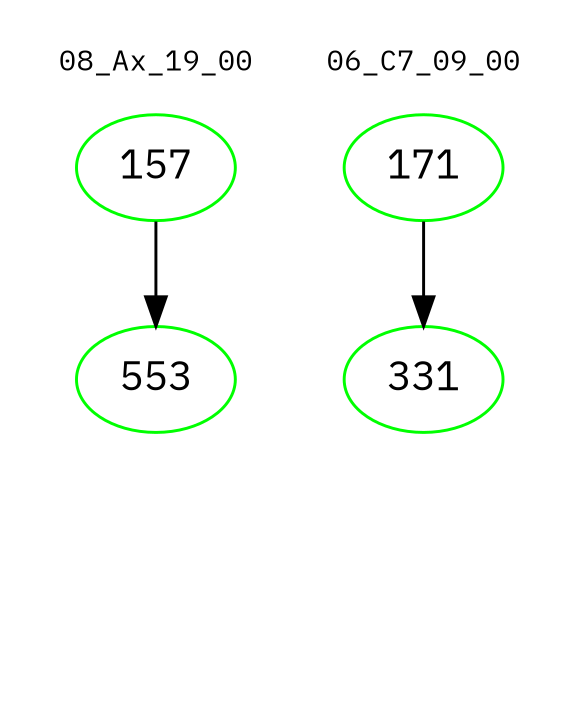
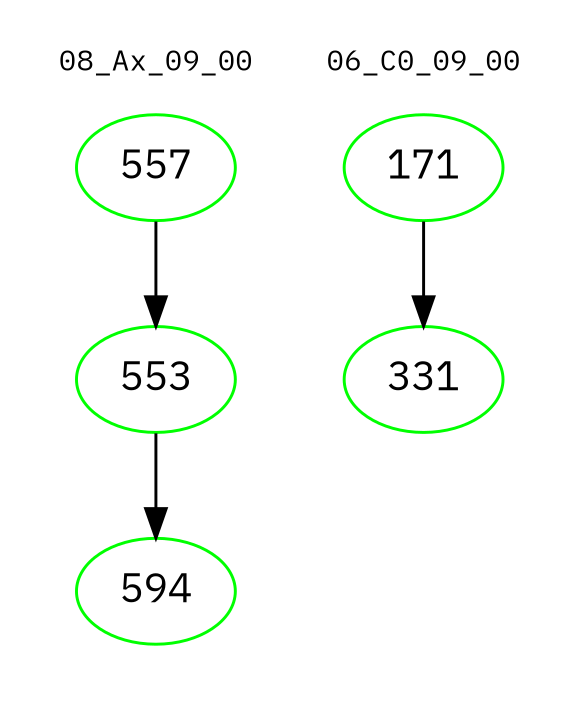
cluster "08_Ax_19_00": label "08_Ax_19_00" -> "08_Ax_09_00"
cluster "06_C7_09_00": label "06_C7_09_00" -> "06_C0_09_00"
node "157": label "157" -> "557"
node "594": added
